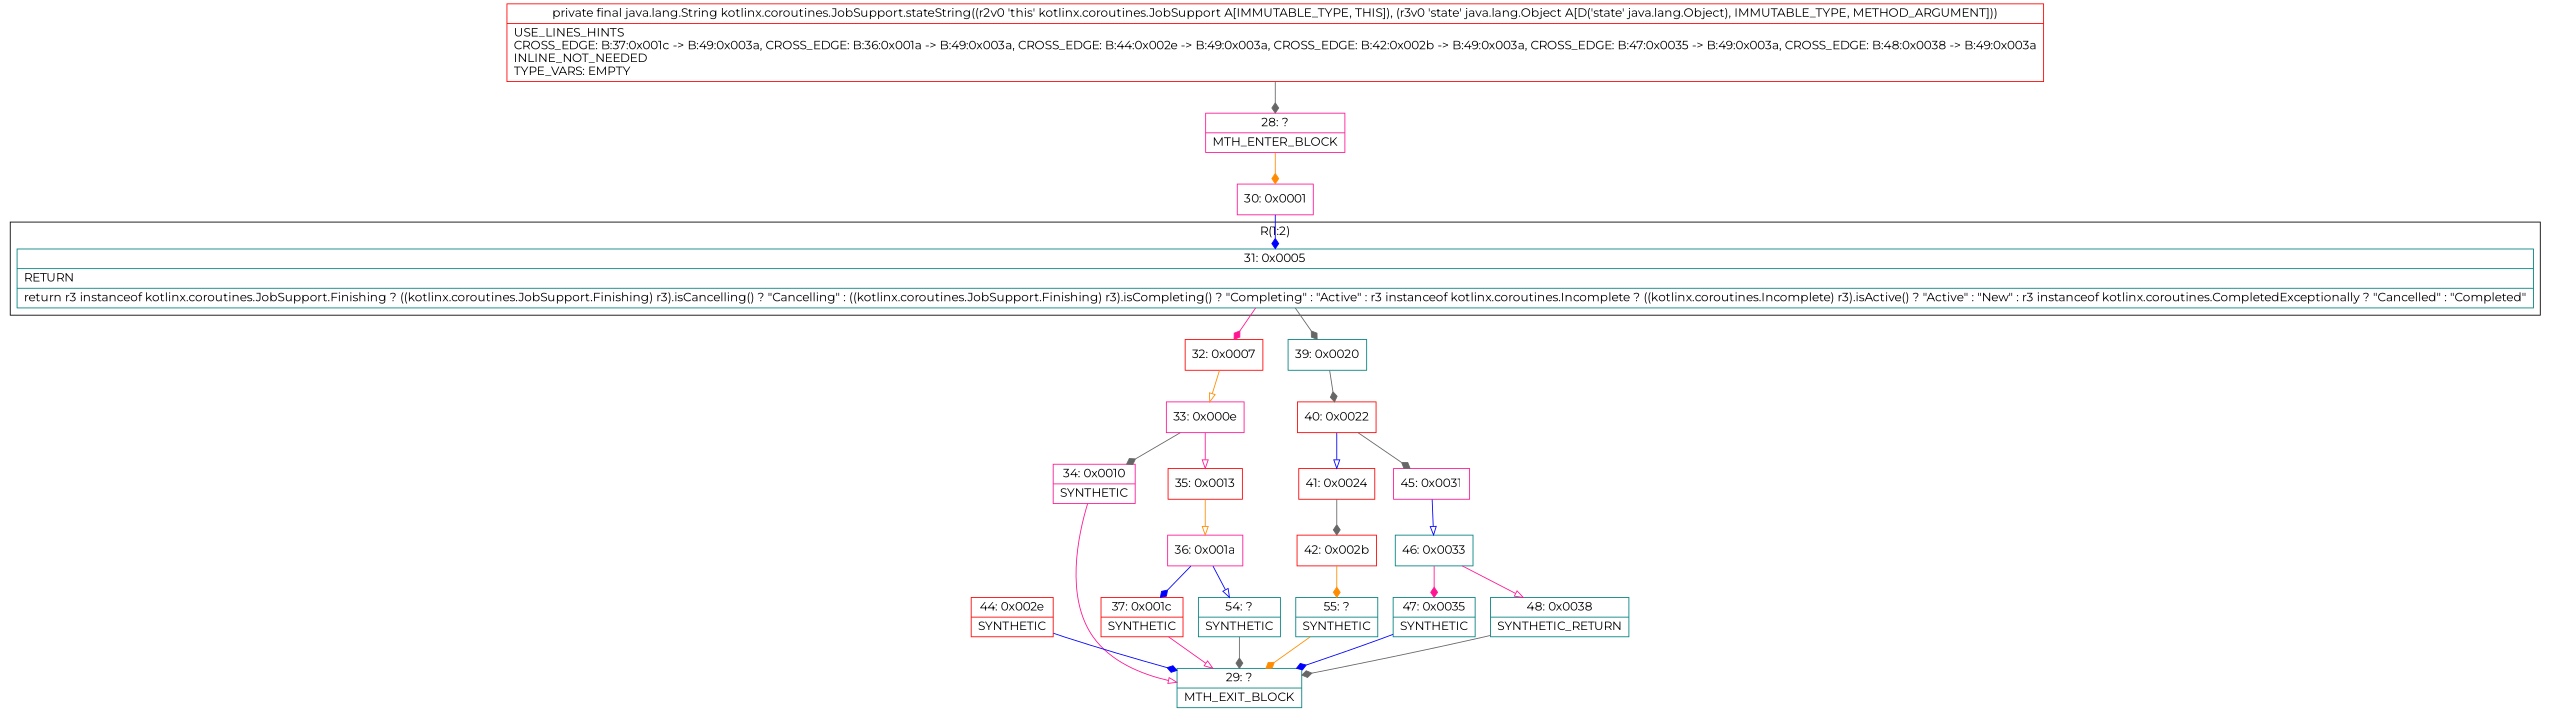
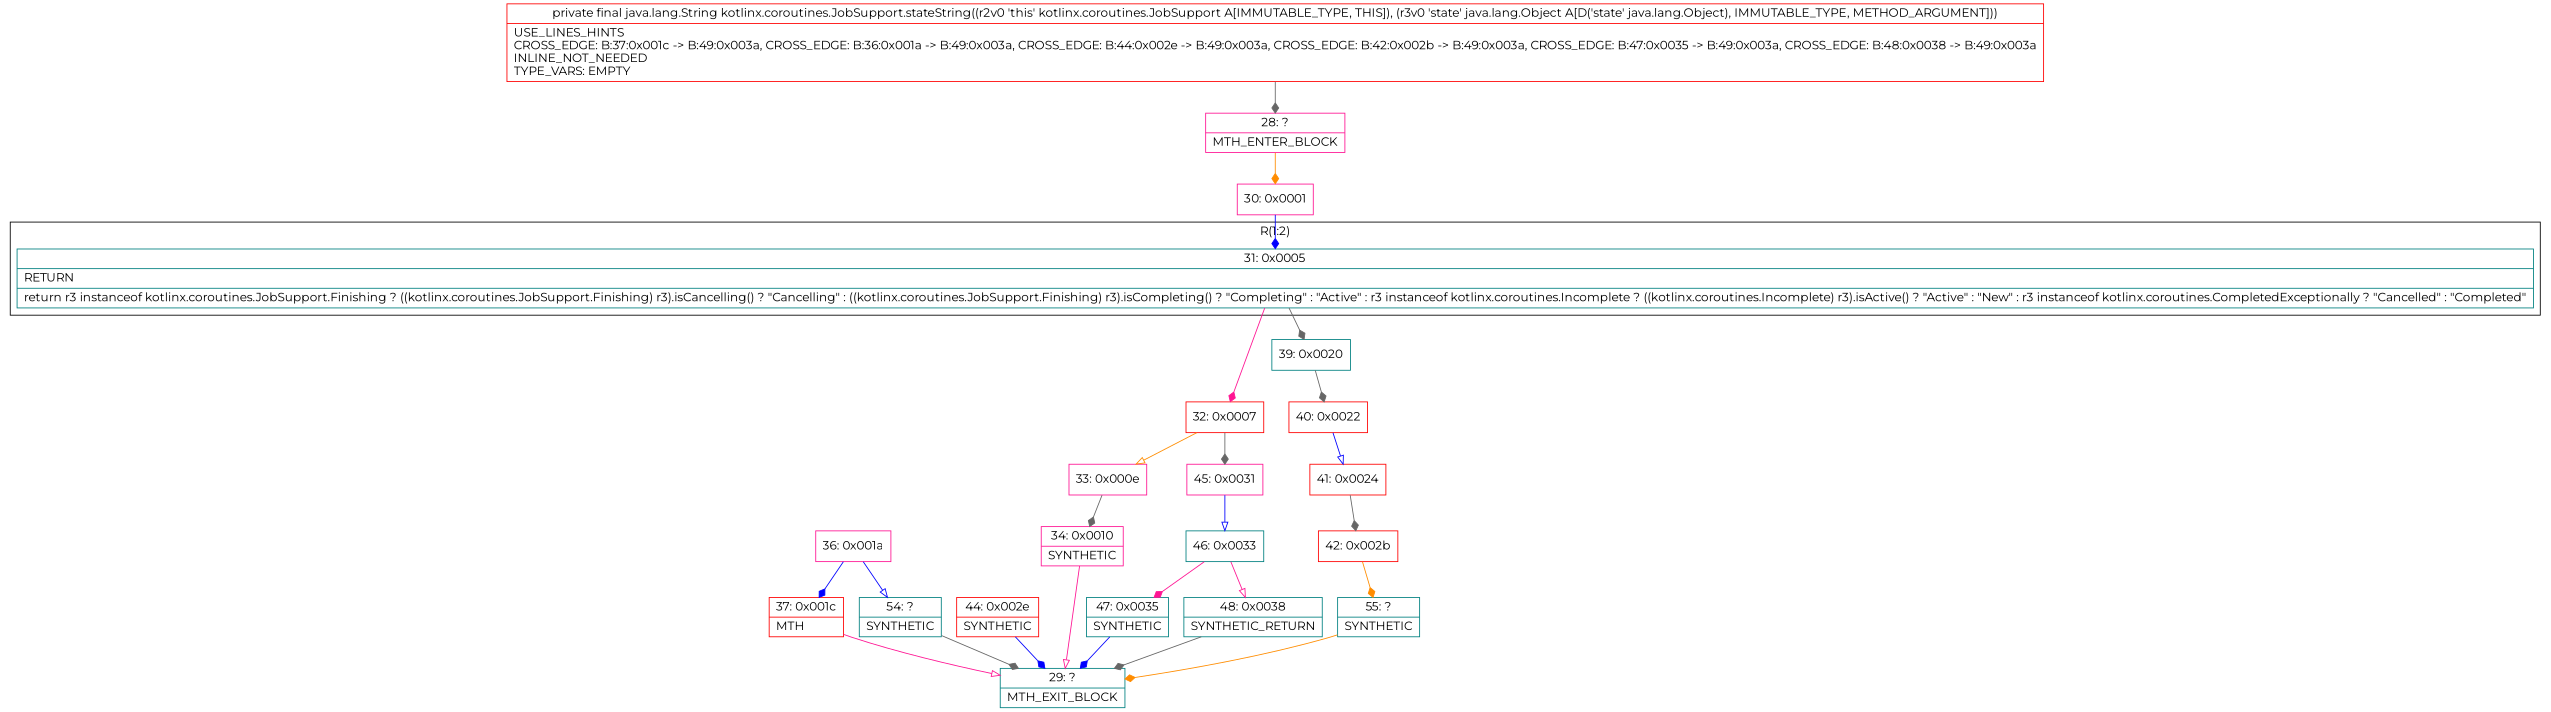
edge "40: 0x0022" -> "45: 0x0031": now "32: 0x0007" -> "45: 0x0031"
node "35: 0x0013": removed
node "37: 0x001c": text "SYNTHETIC" -> "MTH"
